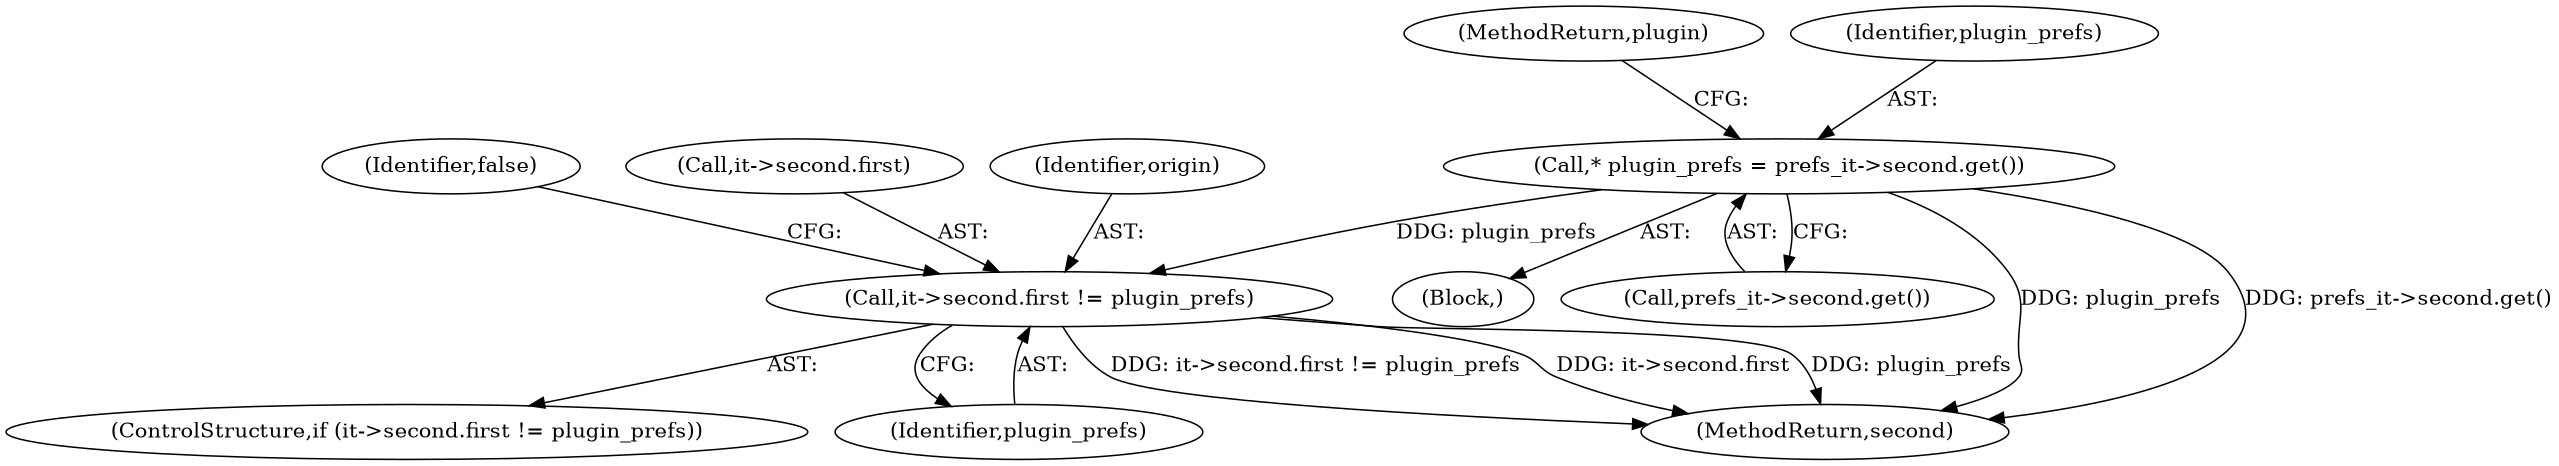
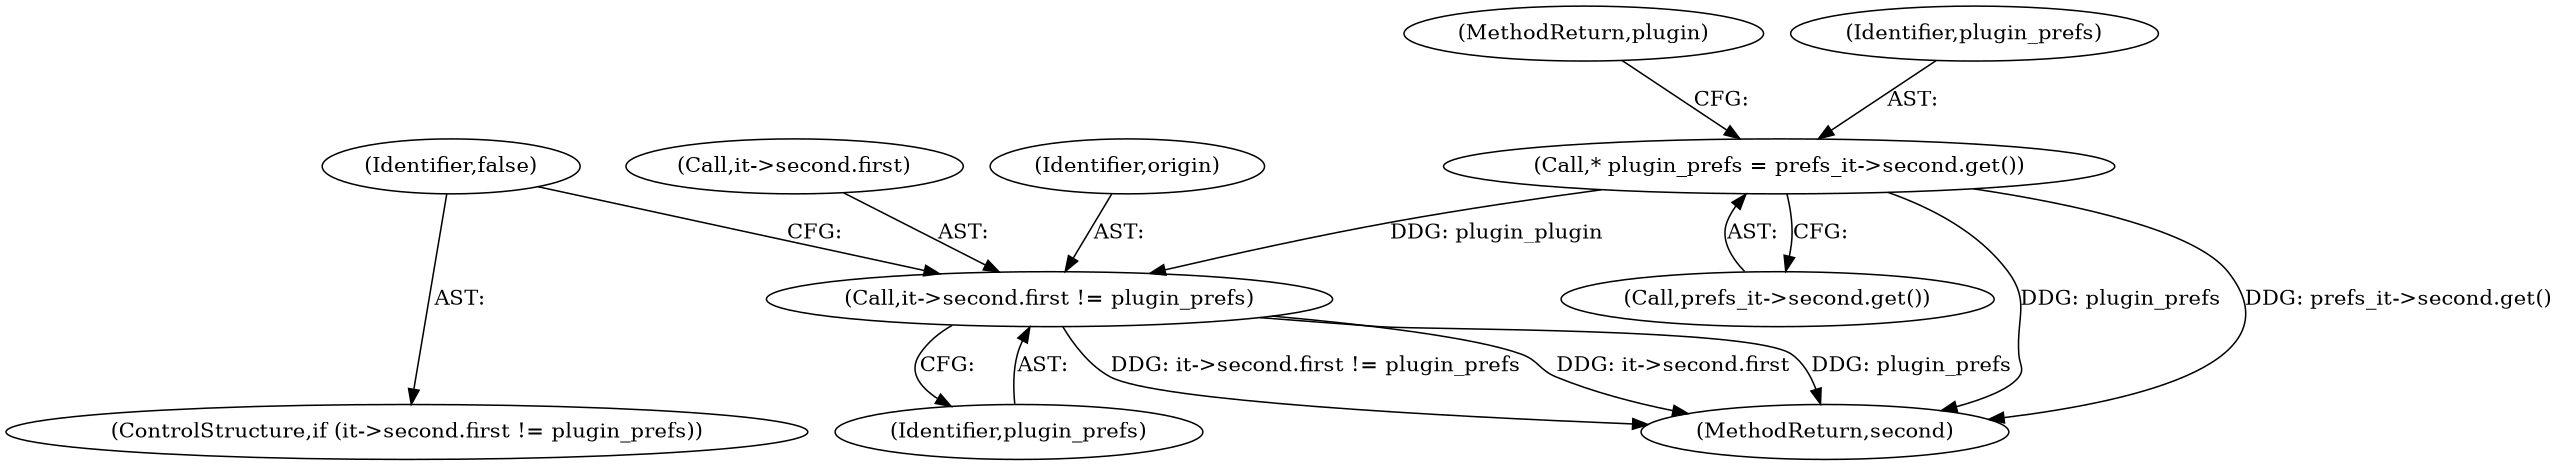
edge "(Call,* plugin_prefs = prefs_it->second.get())" -> "(Call,it->second.first != plugin_prefs)": label "DDG: plugin_prefs" -> "DDG: plugin_plugin"
node "(Block,)": removed
edge "(Call,it->second.first != plugin_prefs)" -> "(ControlStructure,if (it->second.first != plugin_prefs))": now "(Identifier,false)" -> "(ControlStructure,if (it->second.first != plugin_prefs))"
